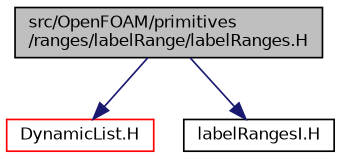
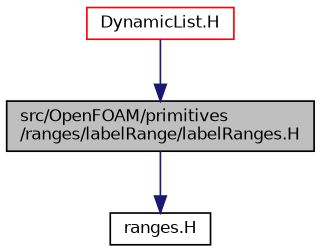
edge "src/OpenFOAM/primitives /ranges/labelRange/labelRanges.H" -> "DynamicList.H": reversed
node "labelRangesI.H": label "labelRangesI.H" -> "ranges.H"
